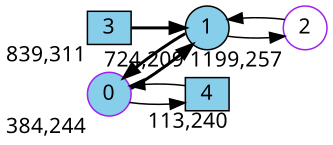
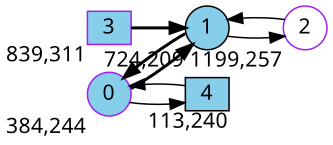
node "3 839,311": color black -> purple
